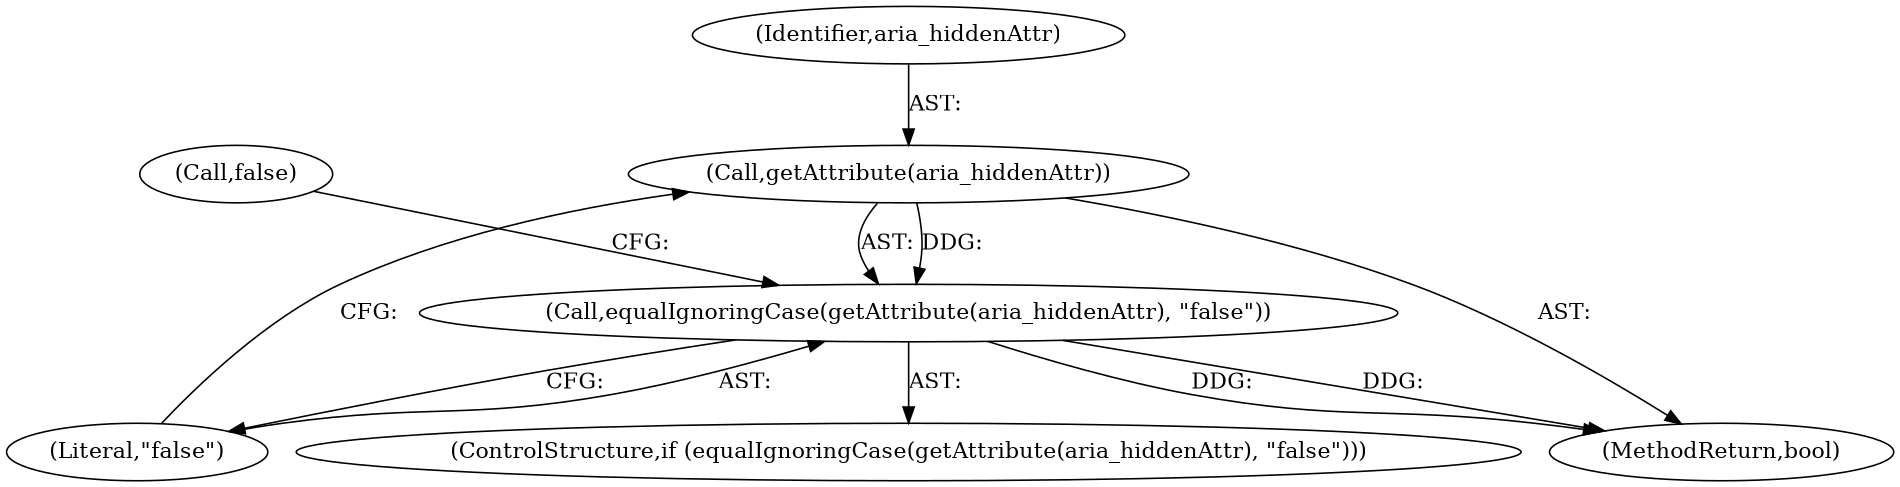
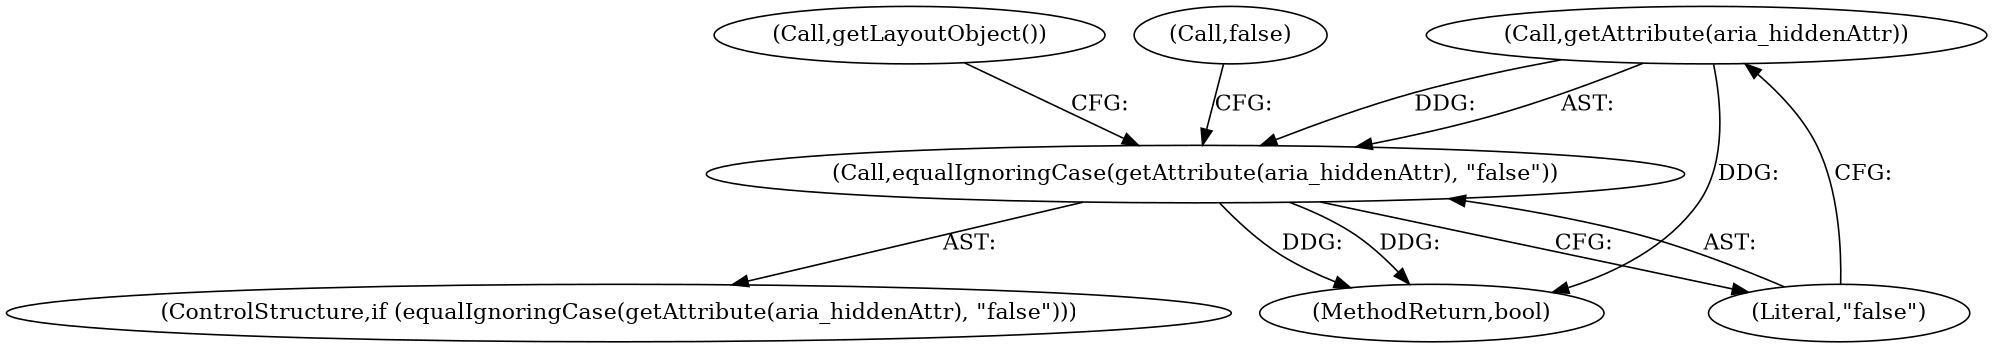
node "(Identifier,aria_hiddenAttr)": removed
node "(Call,getLayoutObject())": added
edge "(Call,getAttribute(aria_hiddenAttr))" -> "(MethodReturn,bool)": label "AST: " -> "DDG: "
